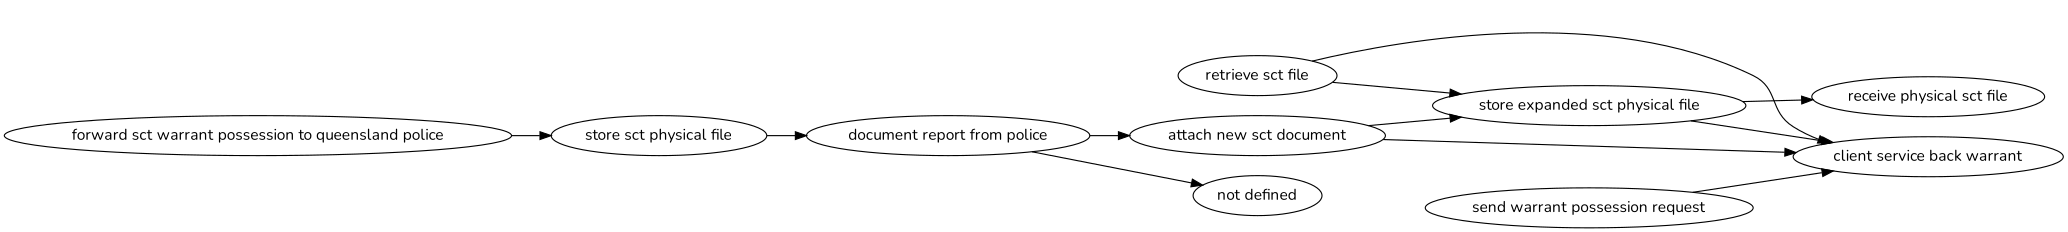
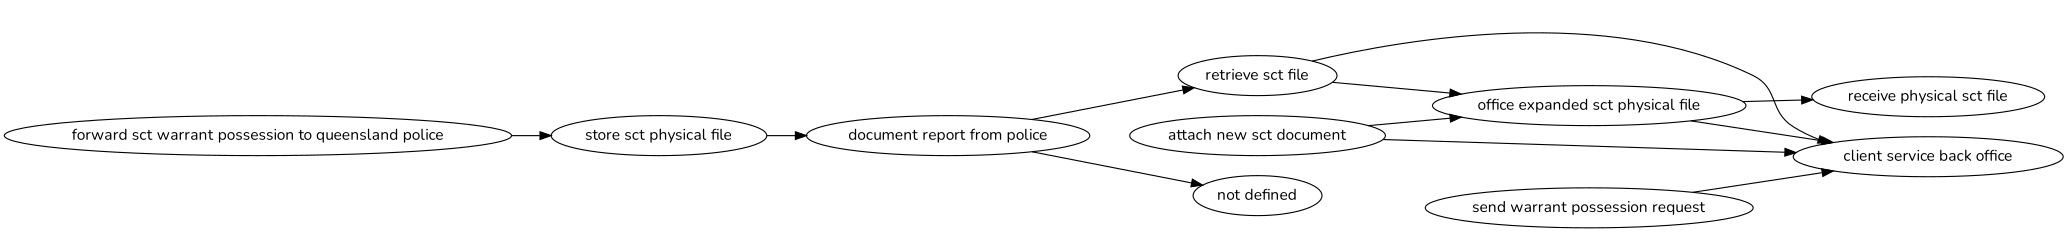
node "store expanded sct physical file": label "store expanded sct physical file" -> "office expanded sct physical file"
edge "document report from police" -> "attach new sct document": now "document report from police" -> "retrieve sct file"
node "client service back warrant": label "client service back warrant" -> "client service back office"
